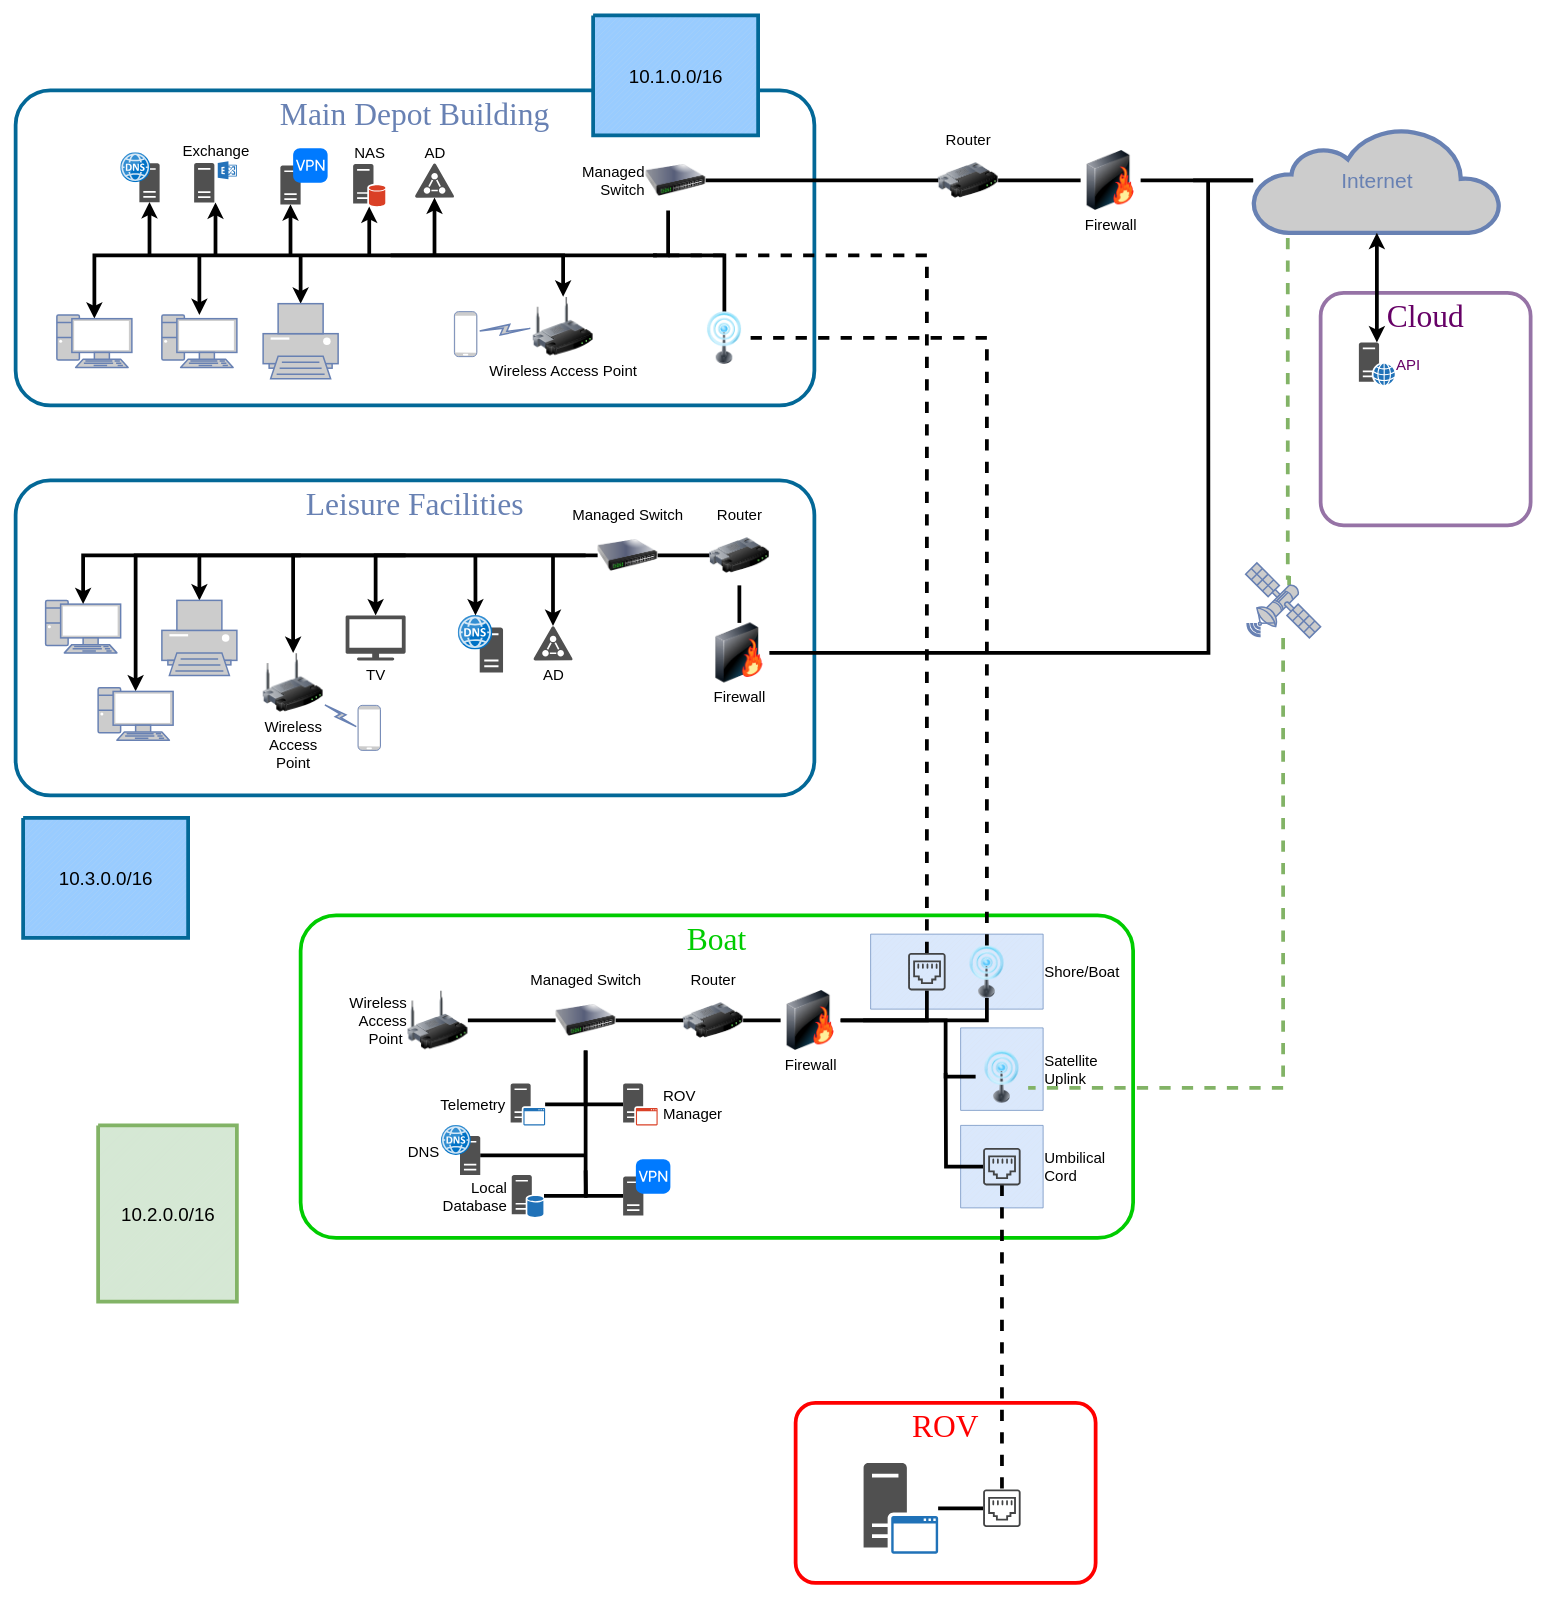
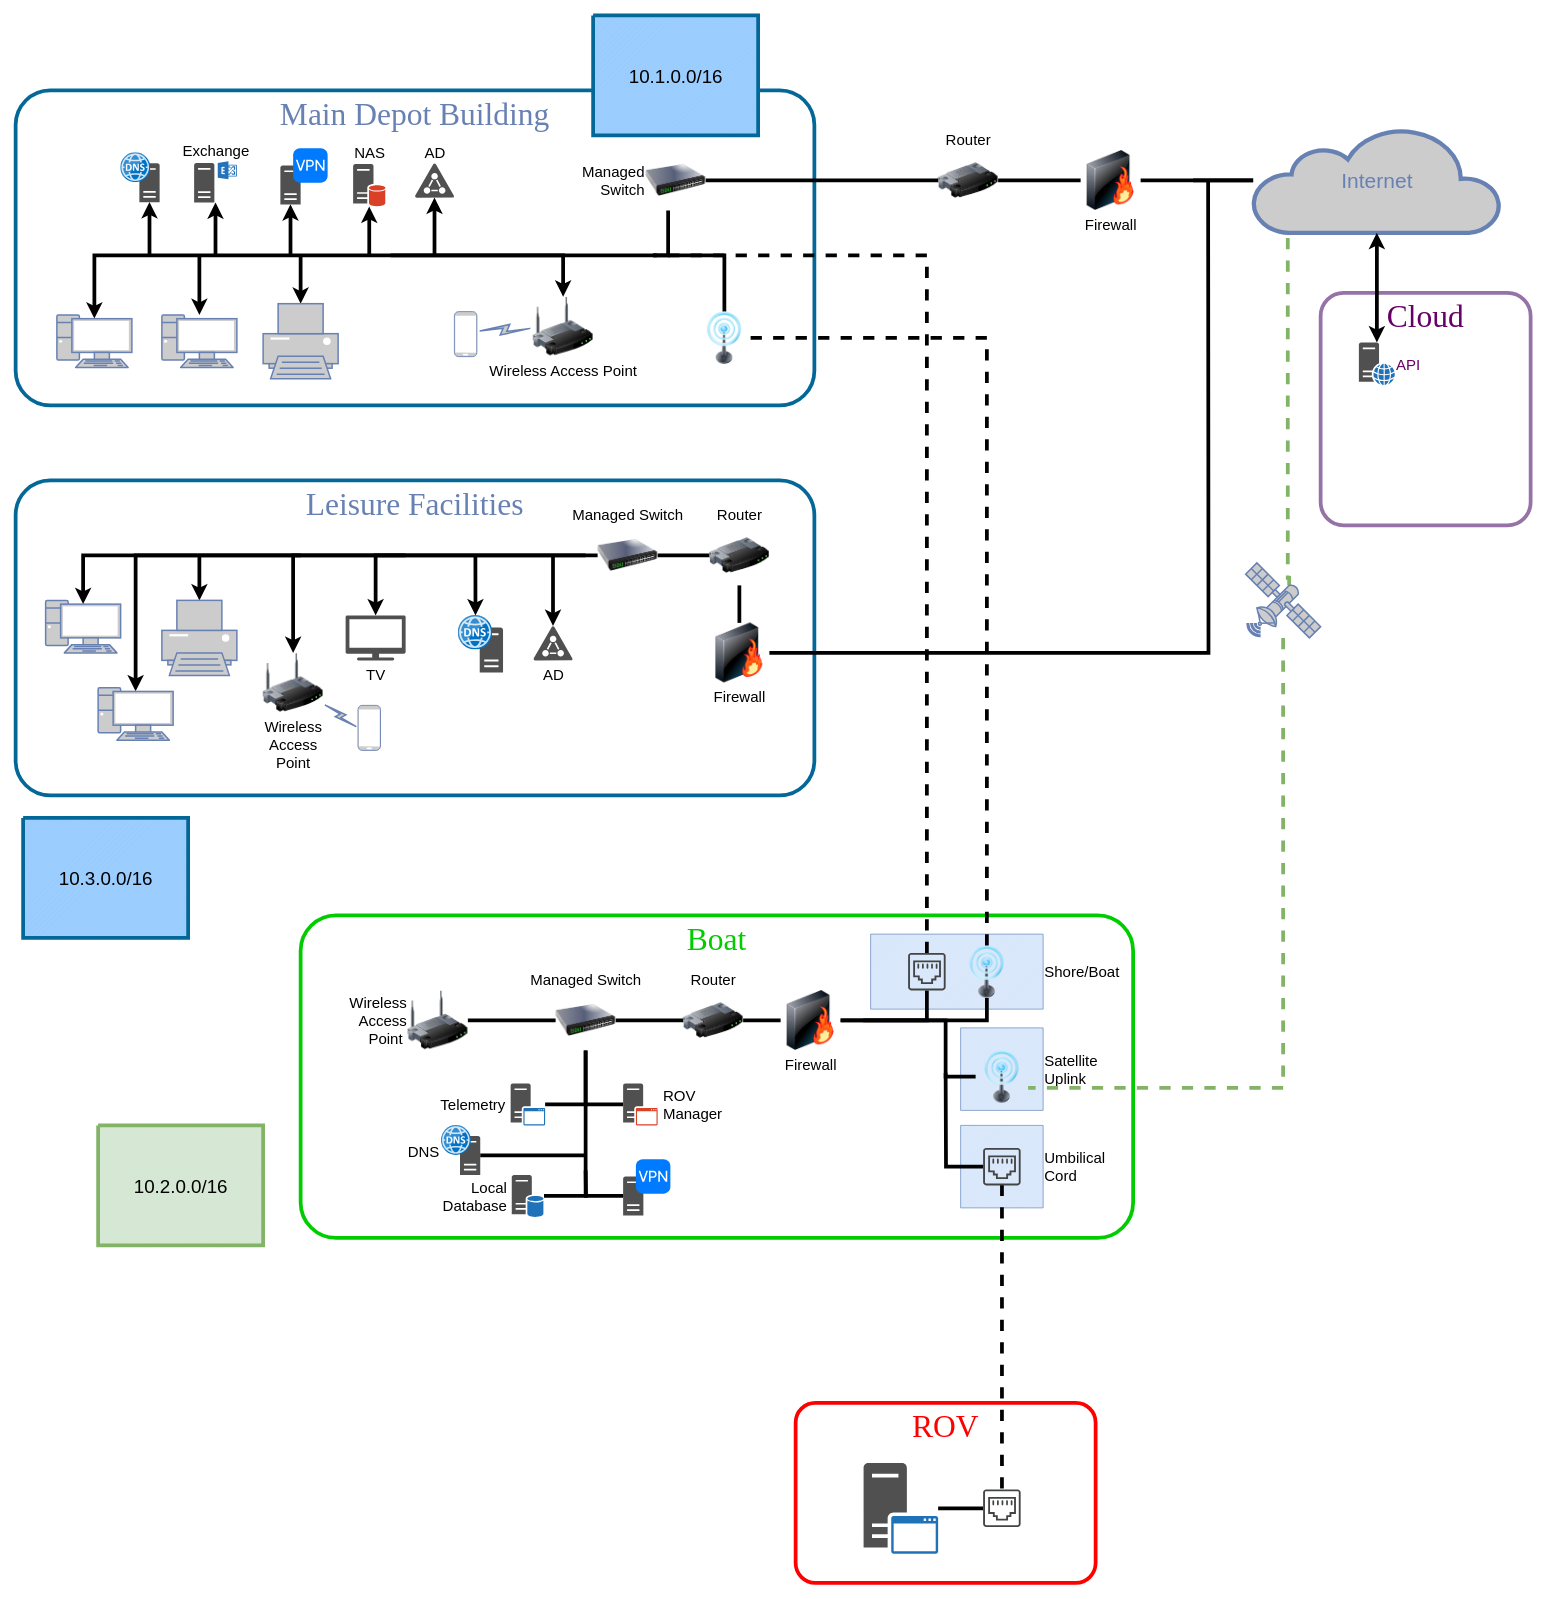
node "10.2.0.0/16": size 139x176 -> 165x120
